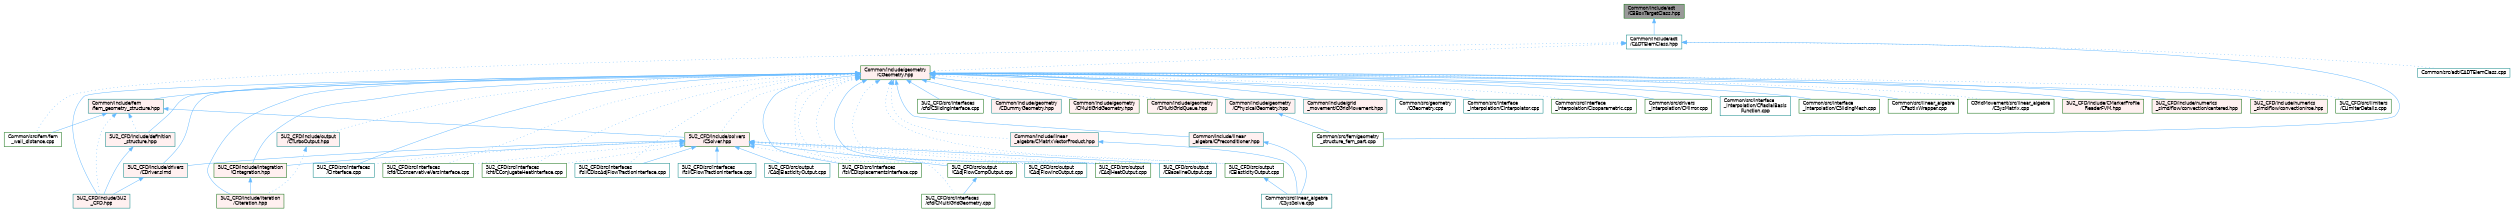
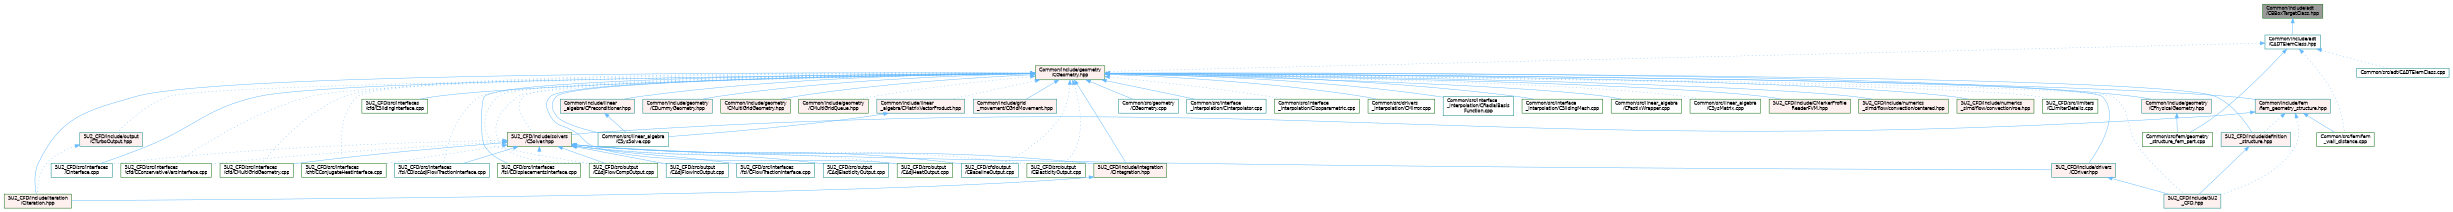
edge "SU2_CFD/include/SU2 _CFD.hpp" -> "Common/include/geometry /CGeometry.hpp": style solid -> dotted
node "CGridMovement/src/linear_algebra /CSysMatrix.cpp": label "CGridMovement/src/linear_algebra /CSysMatrix.cpp" -> "Common/src/linear_algebra /CSysMatrix.cpp"
edge "SU2_CFD/src/output /CAdjFlowIncOutput.cpp" -> "SU2_CFD/include/solvers /CSolver.hpp": style dotted -> solid
node "SU2_CFD/include/drivers /CDriver.simd": label "SU2_CFD/include/drivers /CDriver.simd" -> "SU2_CFD/include/drivers /CDriver.hpp"
node "SU2_CFD/src/output /CBaselineOutput.cpp": label "SU2_CFD/src/output /CBaselineOutput.cpp" -> "SU2_CFD/cfd/output /CBaselineOutput.cpp"
edge "Common/src/linear_algebra /CSysSolve.cpp" -> "SU2_CFD/src/output /CElasticityOutput.cpp": now "Common/src/linear_algebra /CSysSolve.cpp" -> "Common/include/geometry /CGeometry.hpp"
edge "SU2_CFD/src/interfaces /cfd/CMultiGridGeometry.cpp" -> "SU2_CFD/src/output /CAdjFlowCompOutput.cpp": now "SU2_CFD/src/interfaces /cfd/CMultiGridGeometry.cpp" -> "SU2_CFD/include/solvers /CSolver.hpp"
